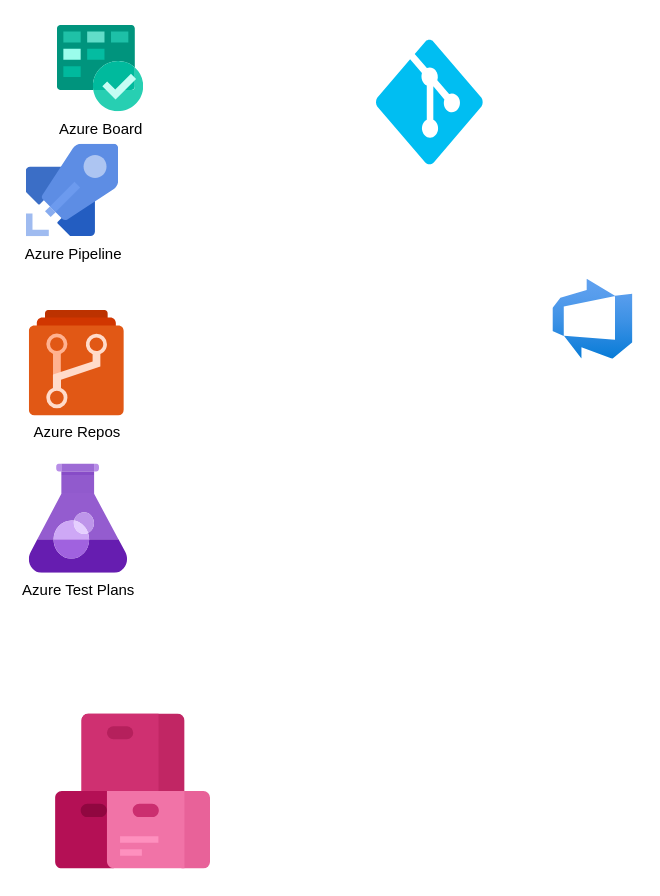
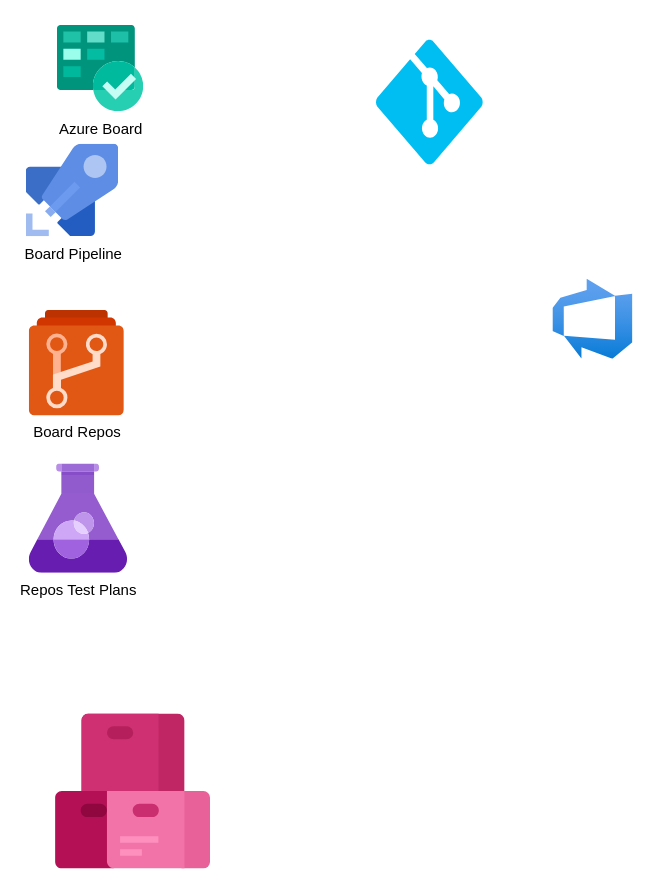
node "Azure Pipeline": label "Azure Pipeline" -> "Board Pipeline"
node "Azure Repos": label "Azure Repos" -> "Board Repos"
node "Azure Test Plans": label "Azure Test Plans" -> "Repos Test Plans"
